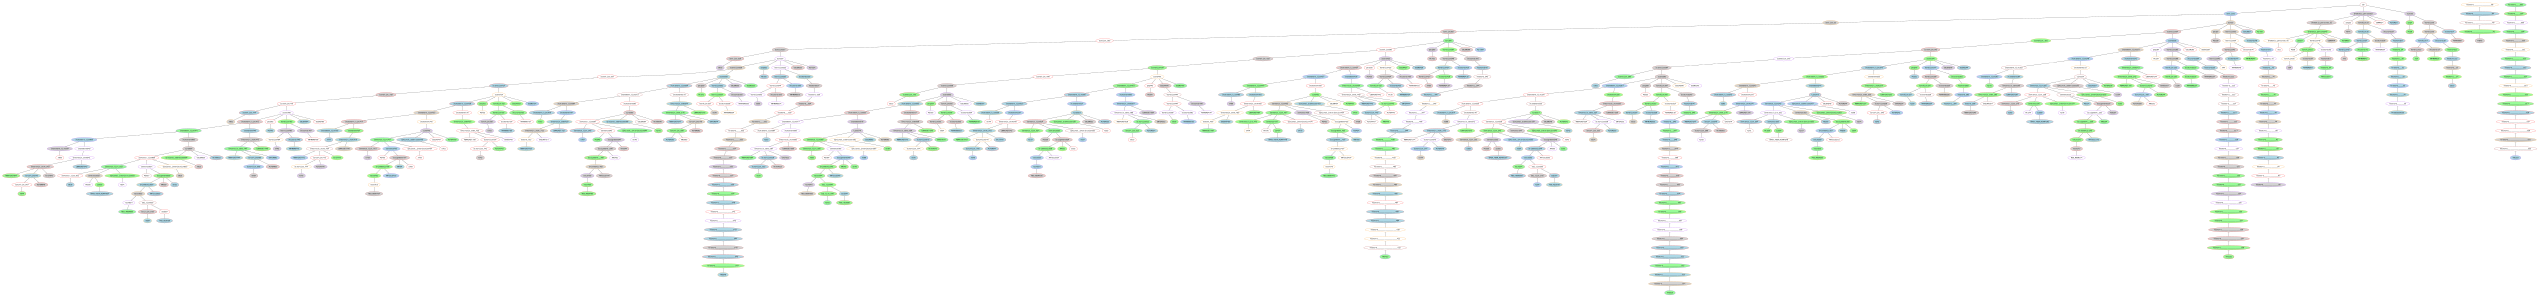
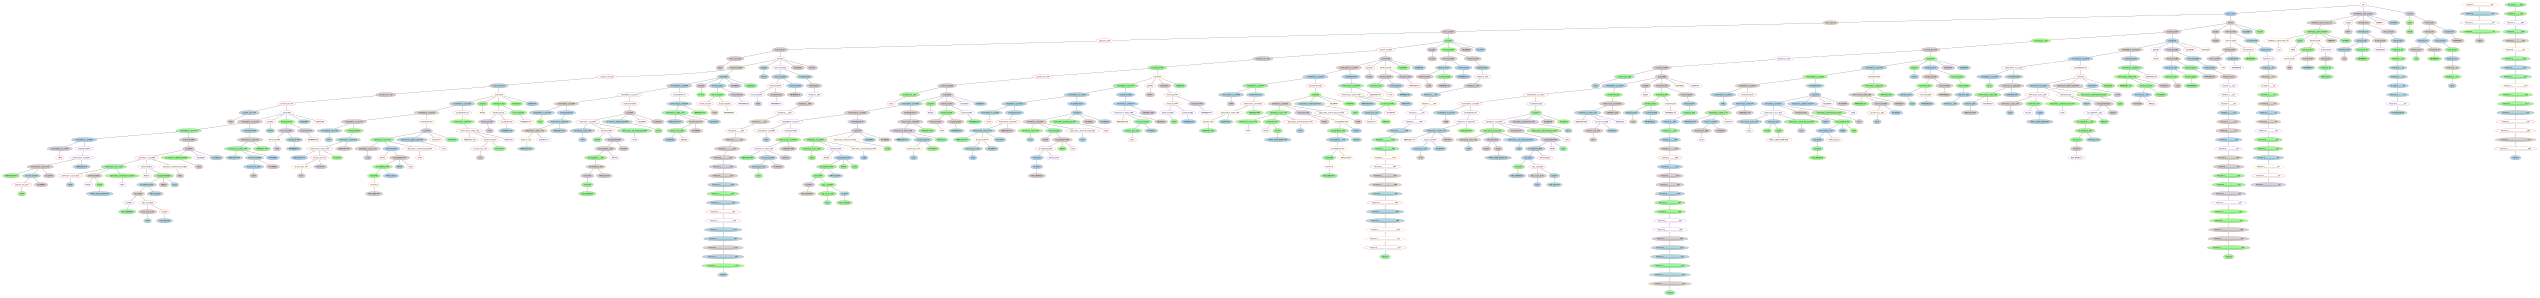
node "wordlist725": fillcolor palegreen -> white
node "enterexit_stmt606": fillcolor white -> palegreen
node "arithmetic530": fillcolor palegreen -> white
